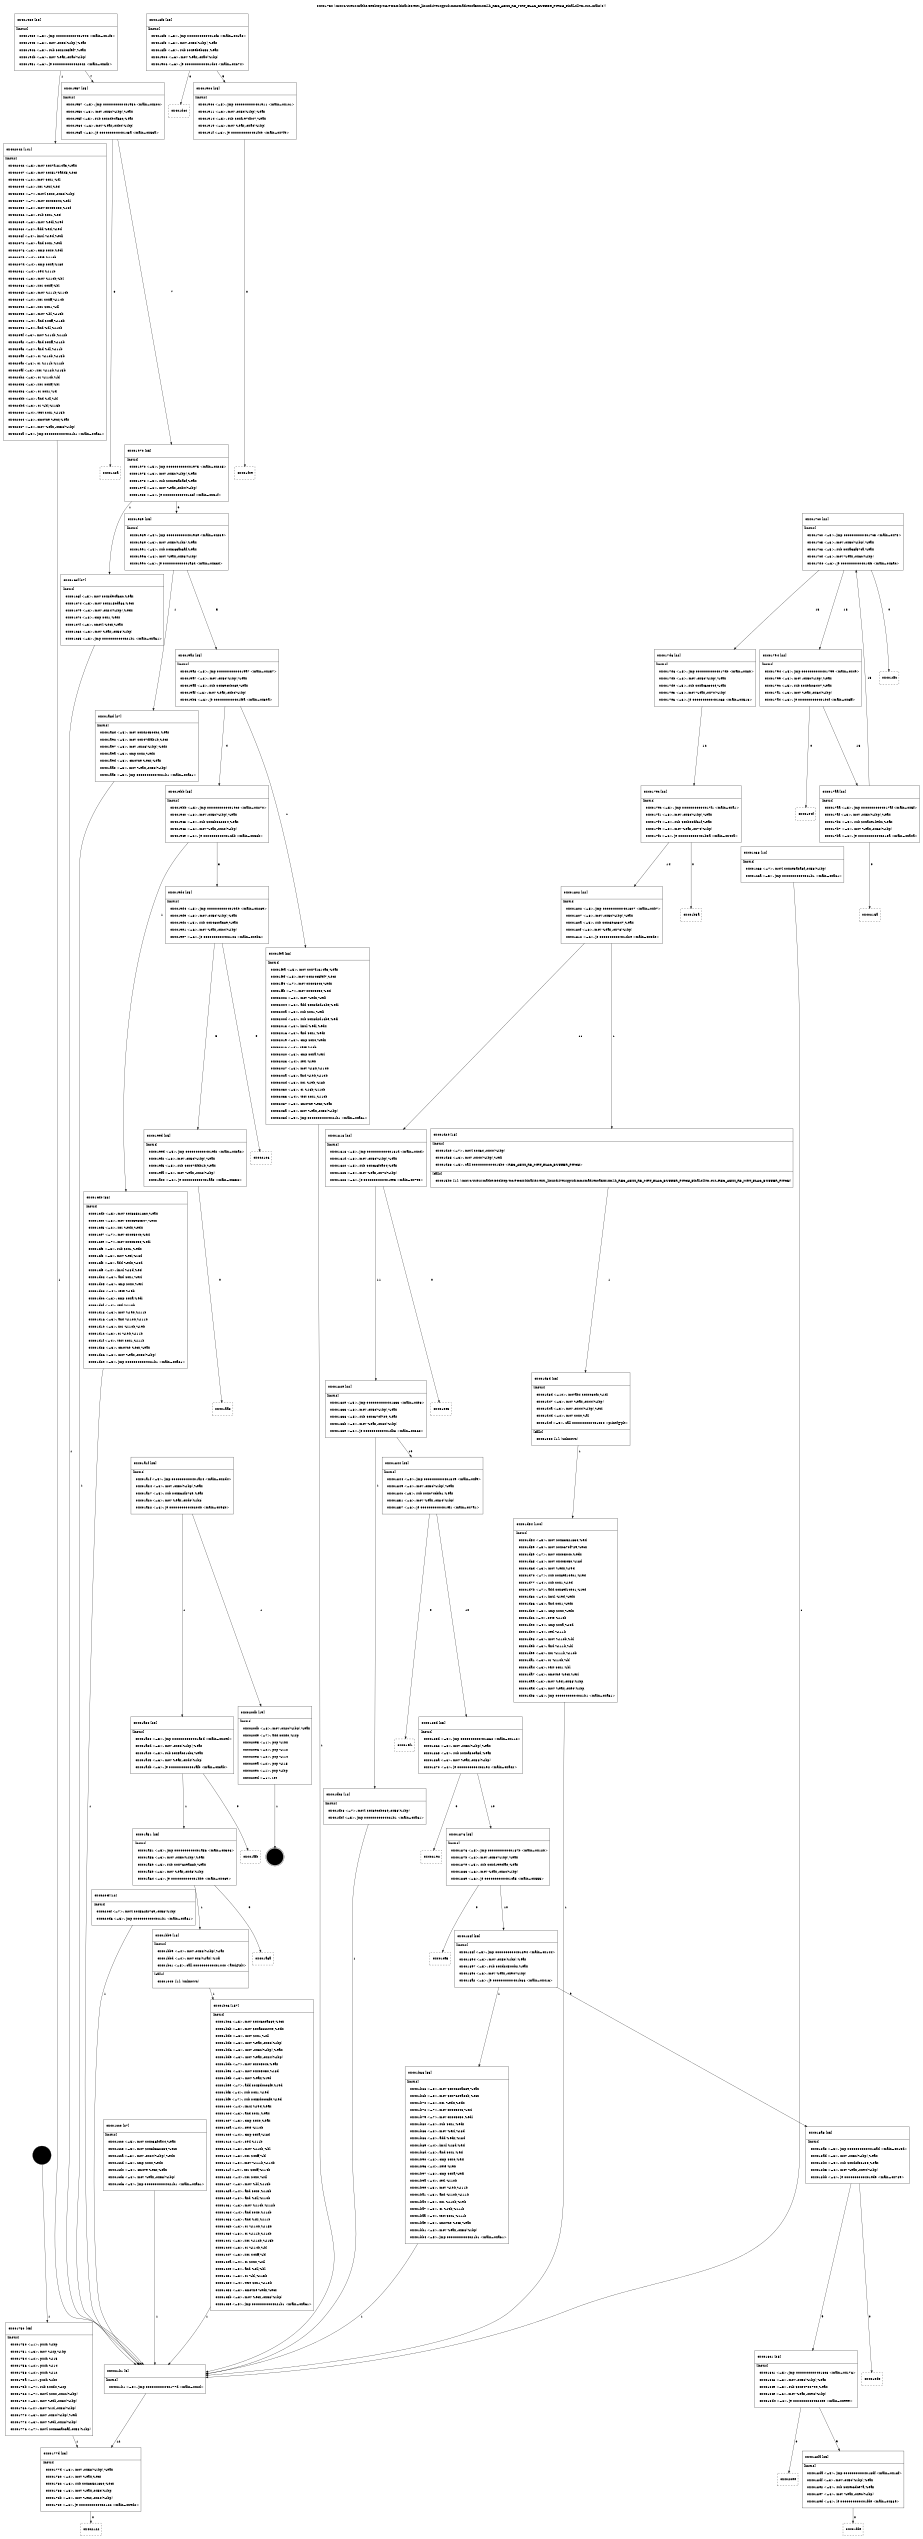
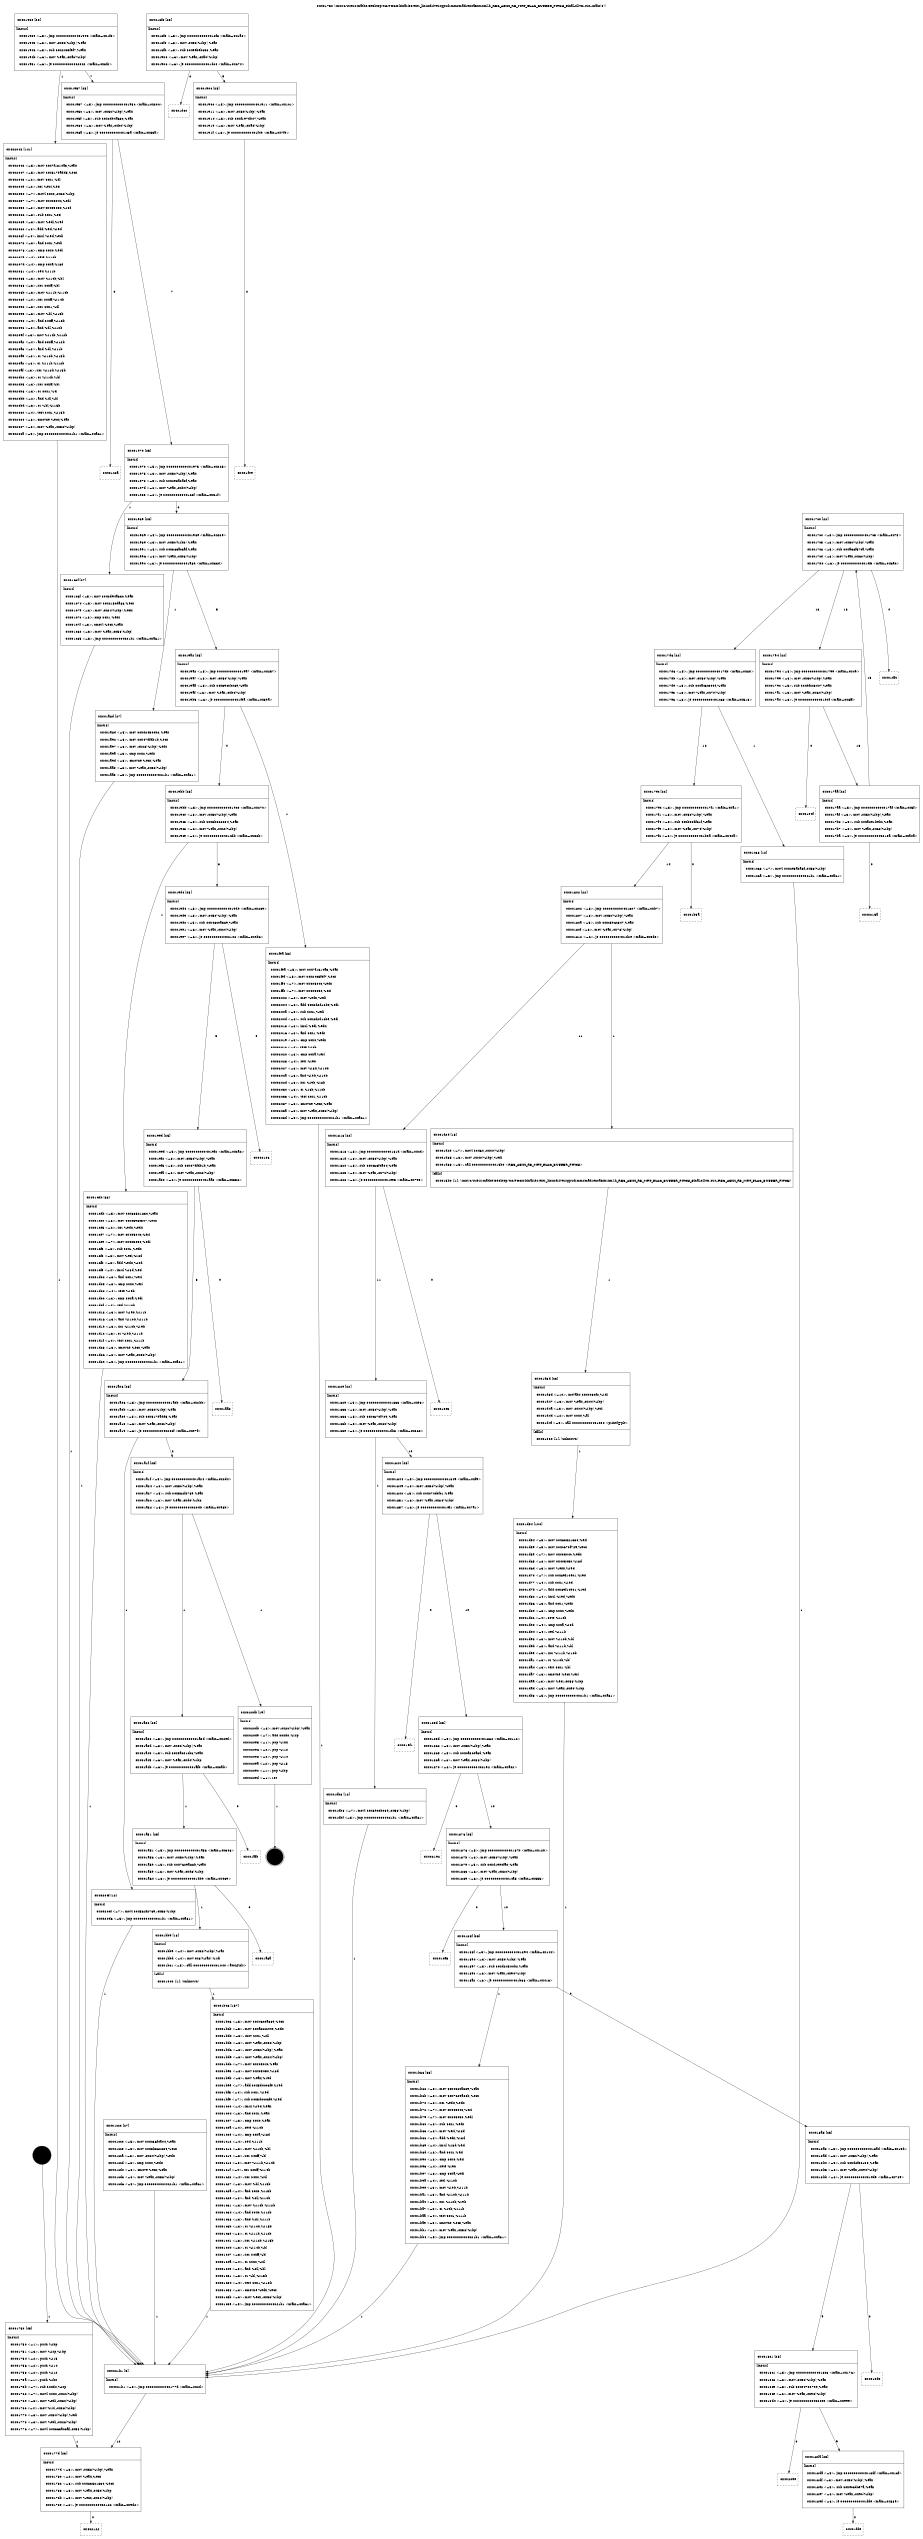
edge "0x4017d6 [22]" -> "0x401c63 [12]": added, label "1"
node "0x401a06 [25]": added
